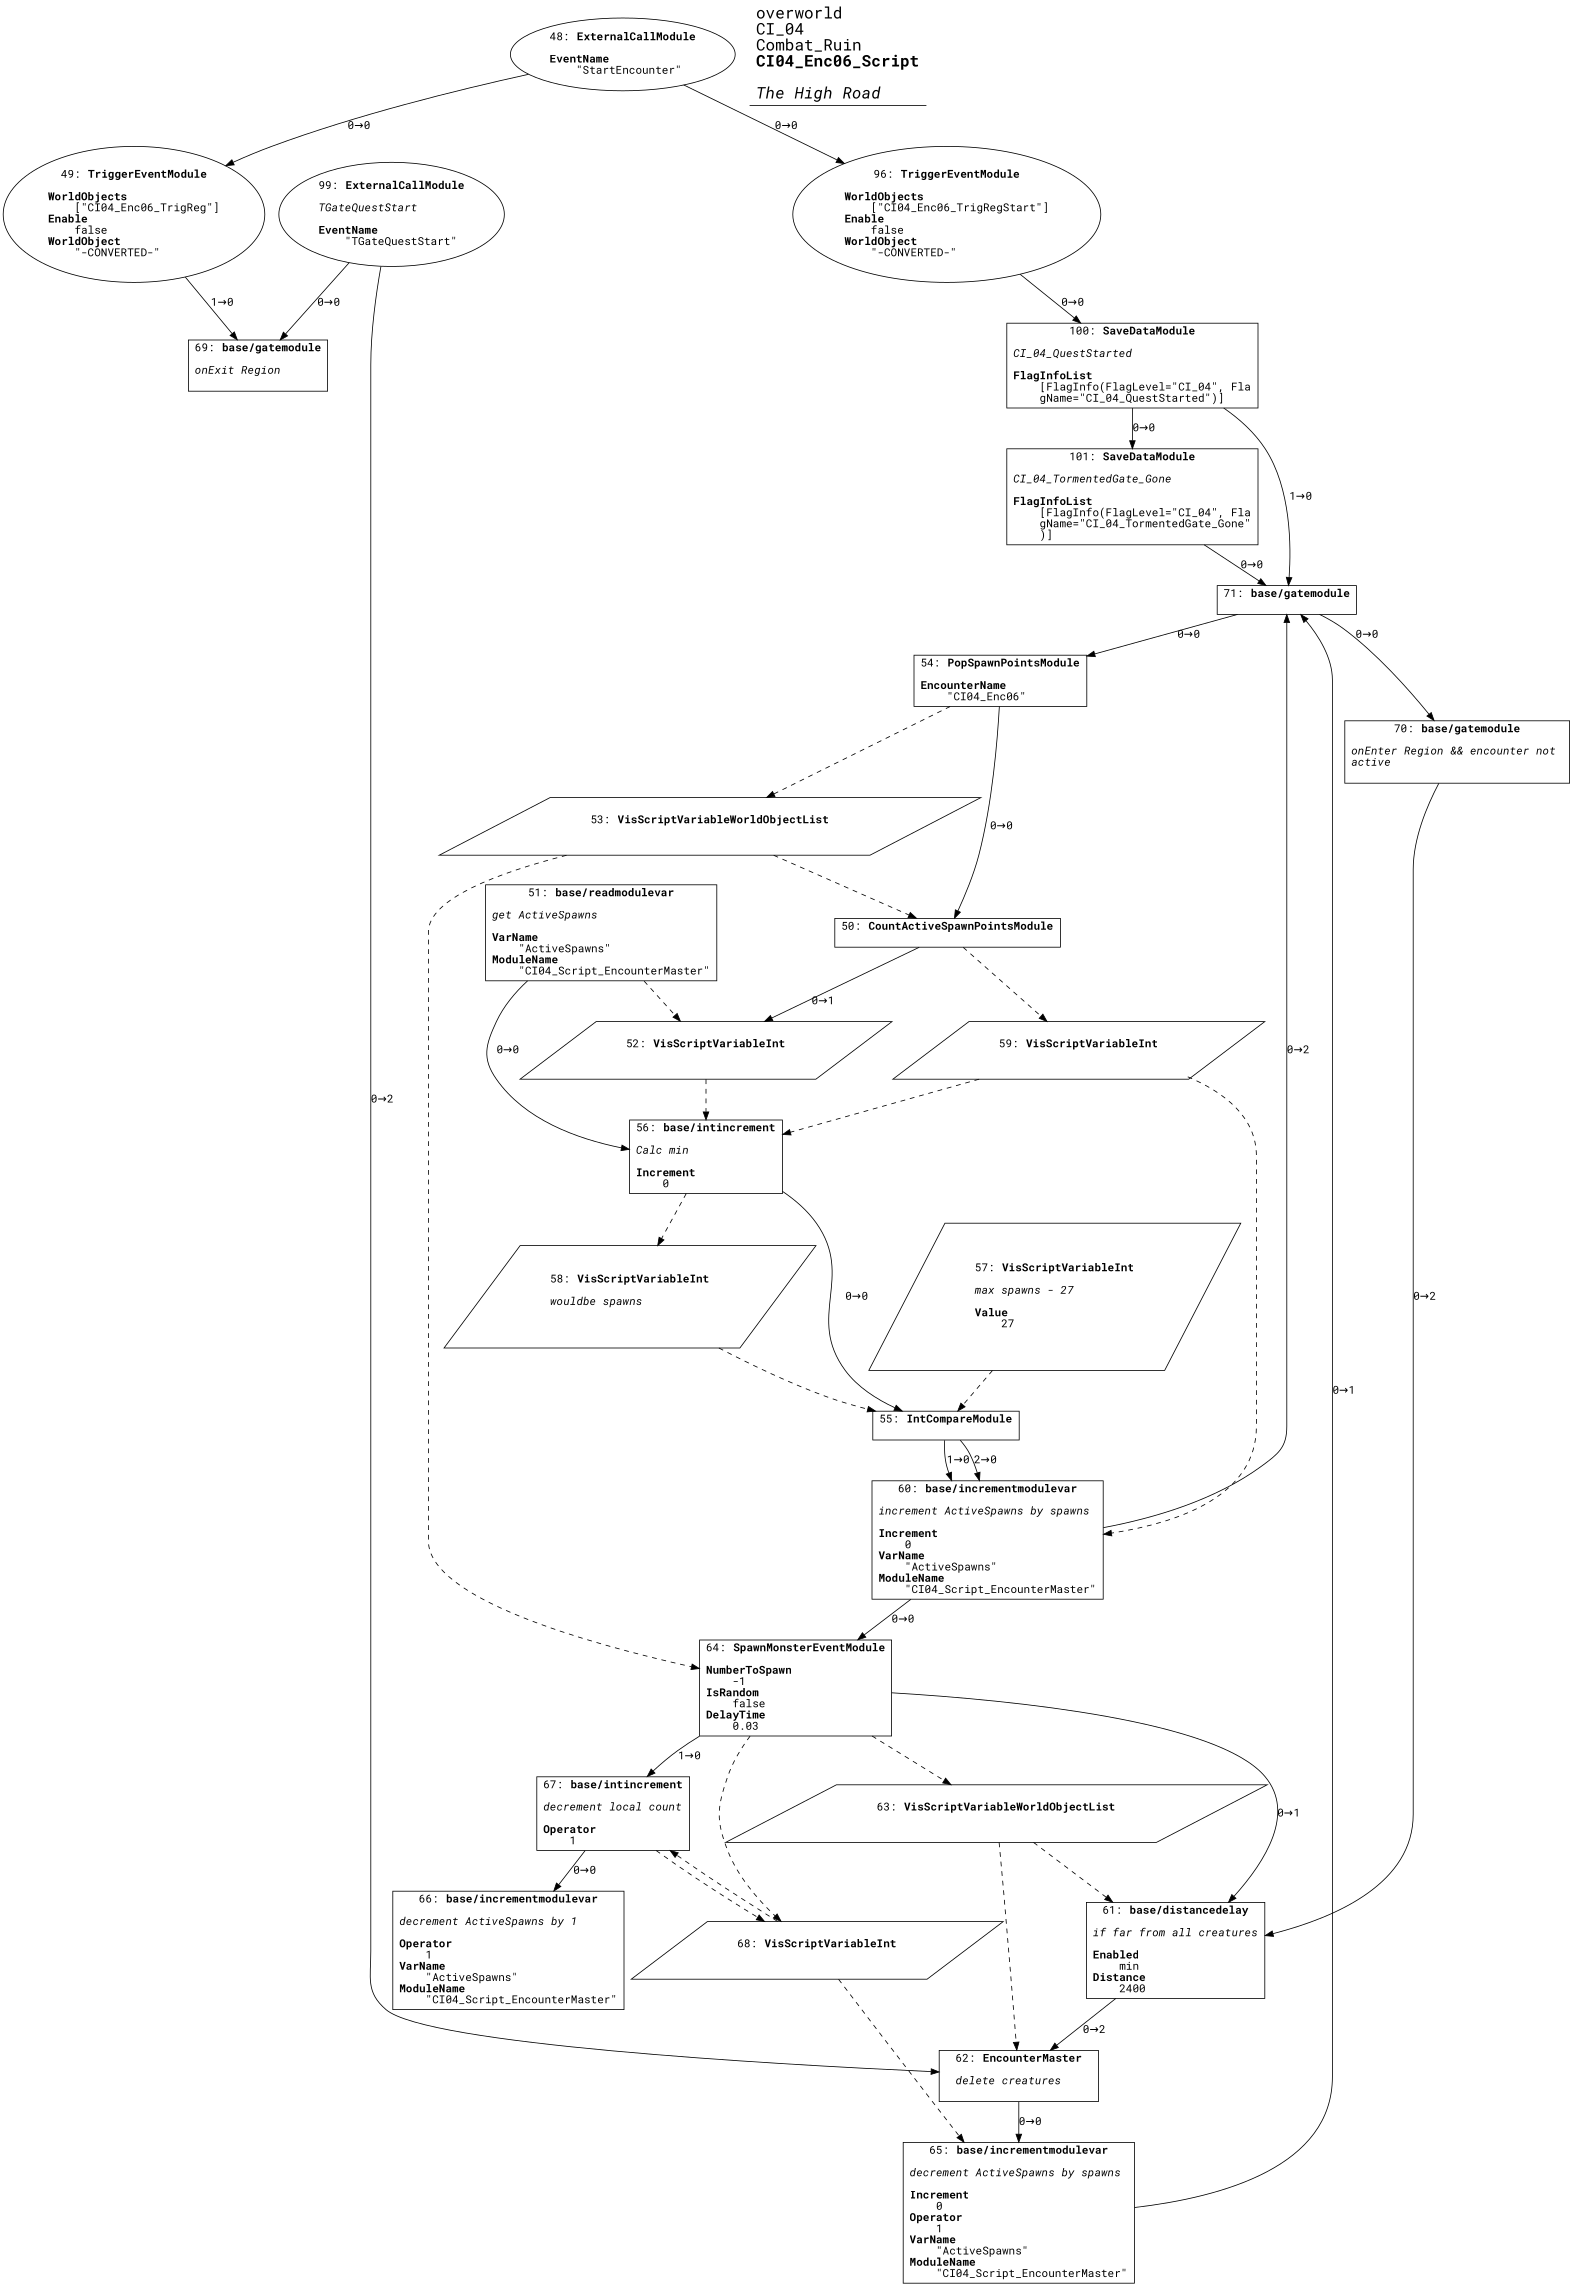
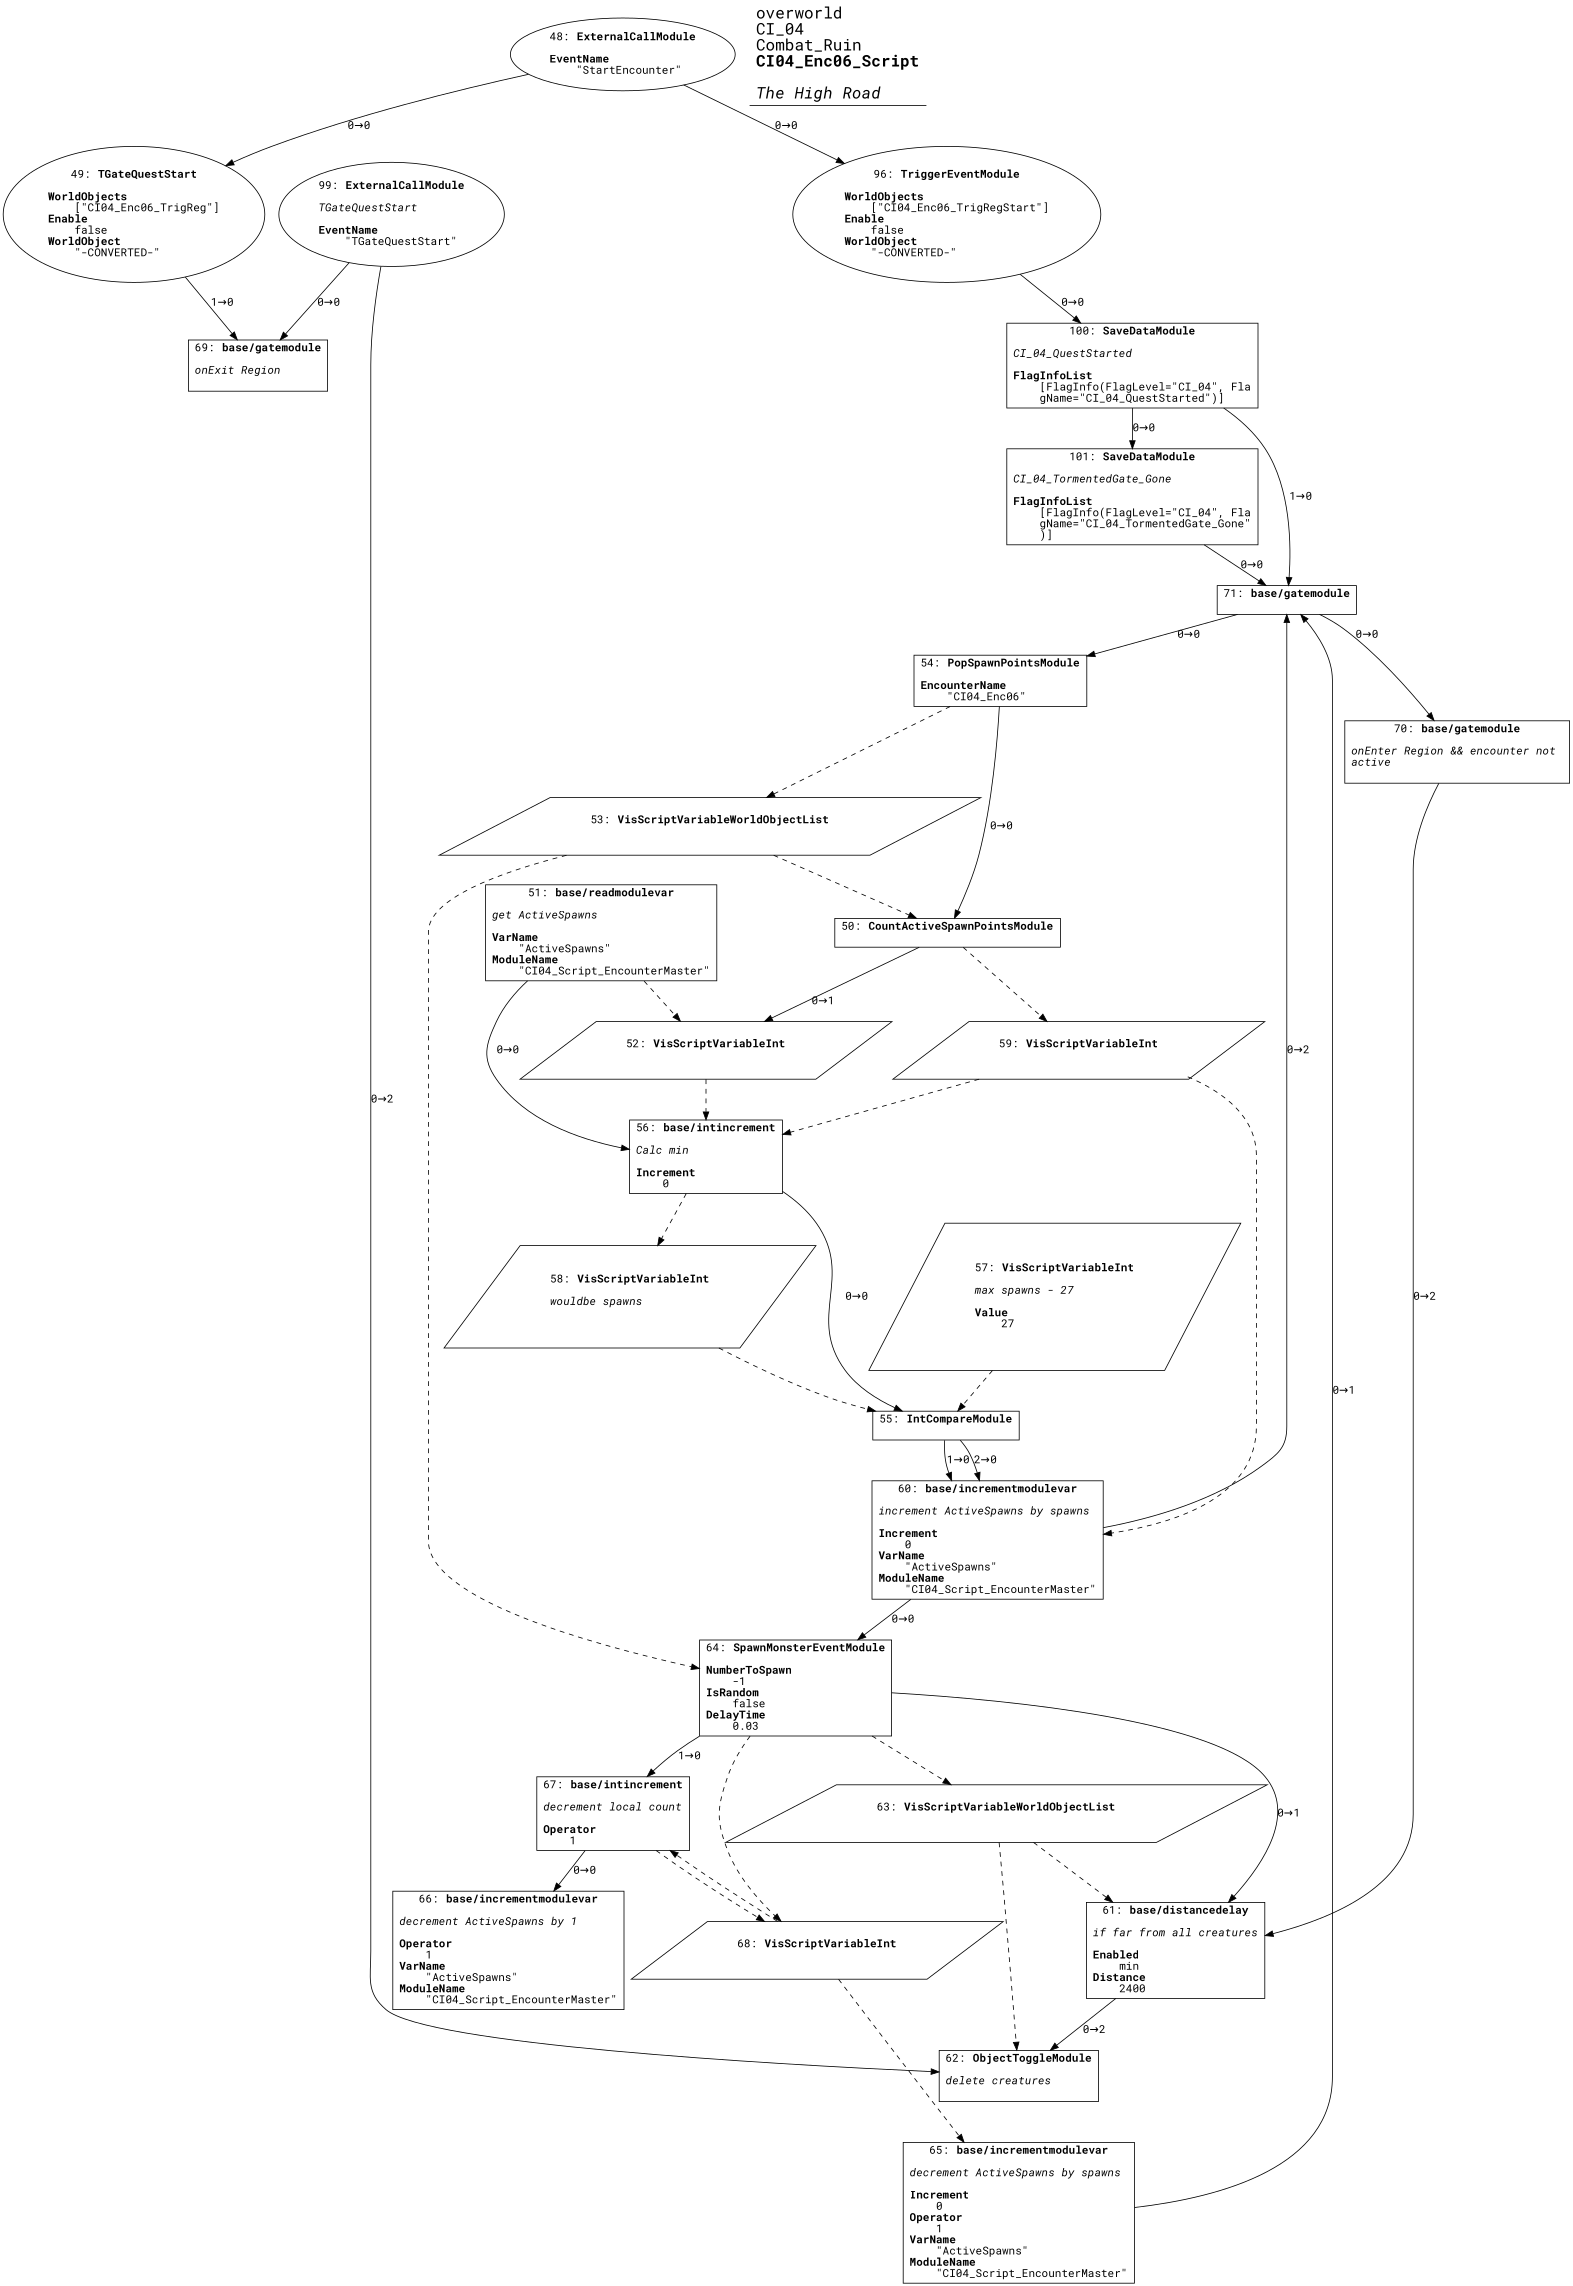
node "49:": text "TriggerEventModule" -> "TGateQuestStart"
node "62:": text "EncounterMaster" -> "ObjectToggleModule"
edge "62:" -> "65:": removed, label "0→0"
